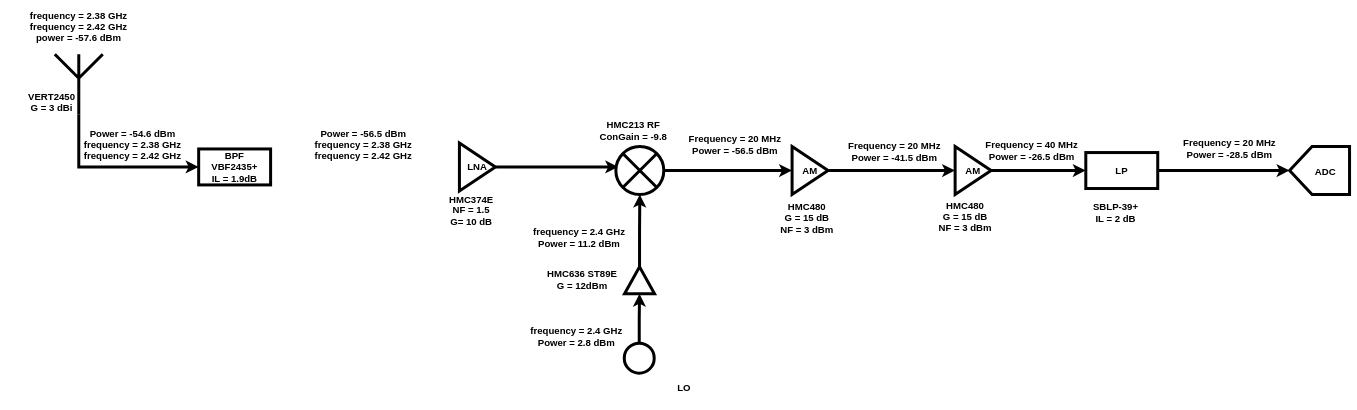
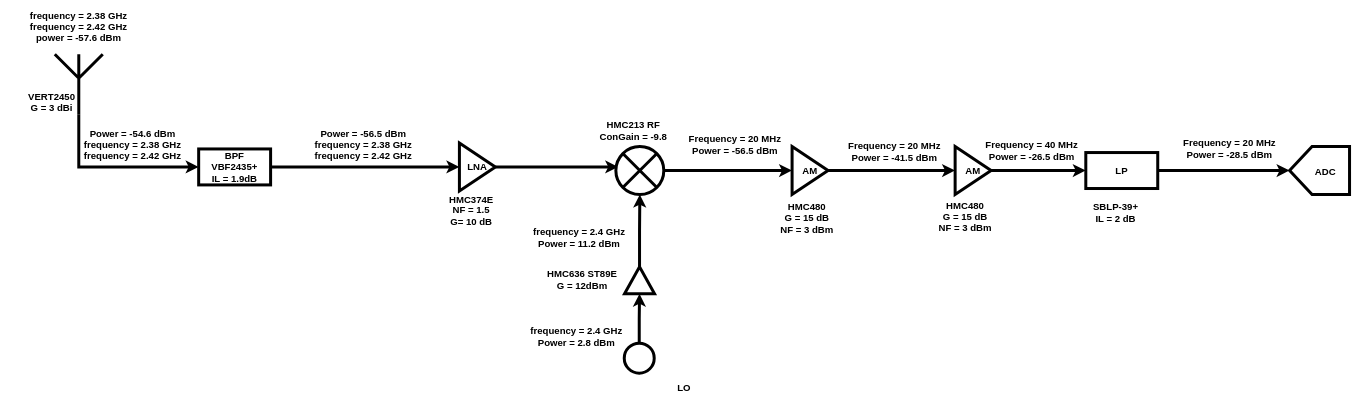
edge "BPFVBF2435+IL = 1.9dB" -> "LNA": added
